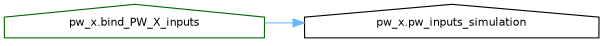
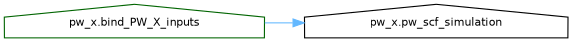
node "pw_x.pw_inputs_simulation": label "pw_x.pw_inputs_simulation" -> "pw_x.pw_scf_simulation"
